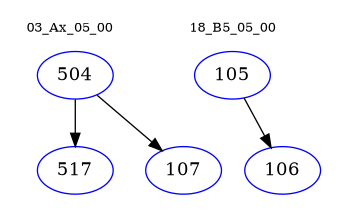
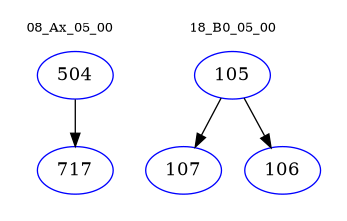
cluster "03_Ax_05_00": label "03_Ax_05_00" -> "08_Ax_05_00"
cluster "18_B5_05_00": label "18_B5_05_00" -> "18_B0_05_00"
edge "504" -> "107": now "105" -> "107"
node "517": label "517" -> "717"
